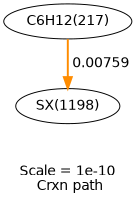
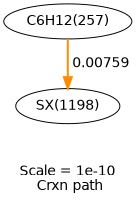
node "C6H12(217)": label "C6H12(217)" -> "C6H12(257)"
